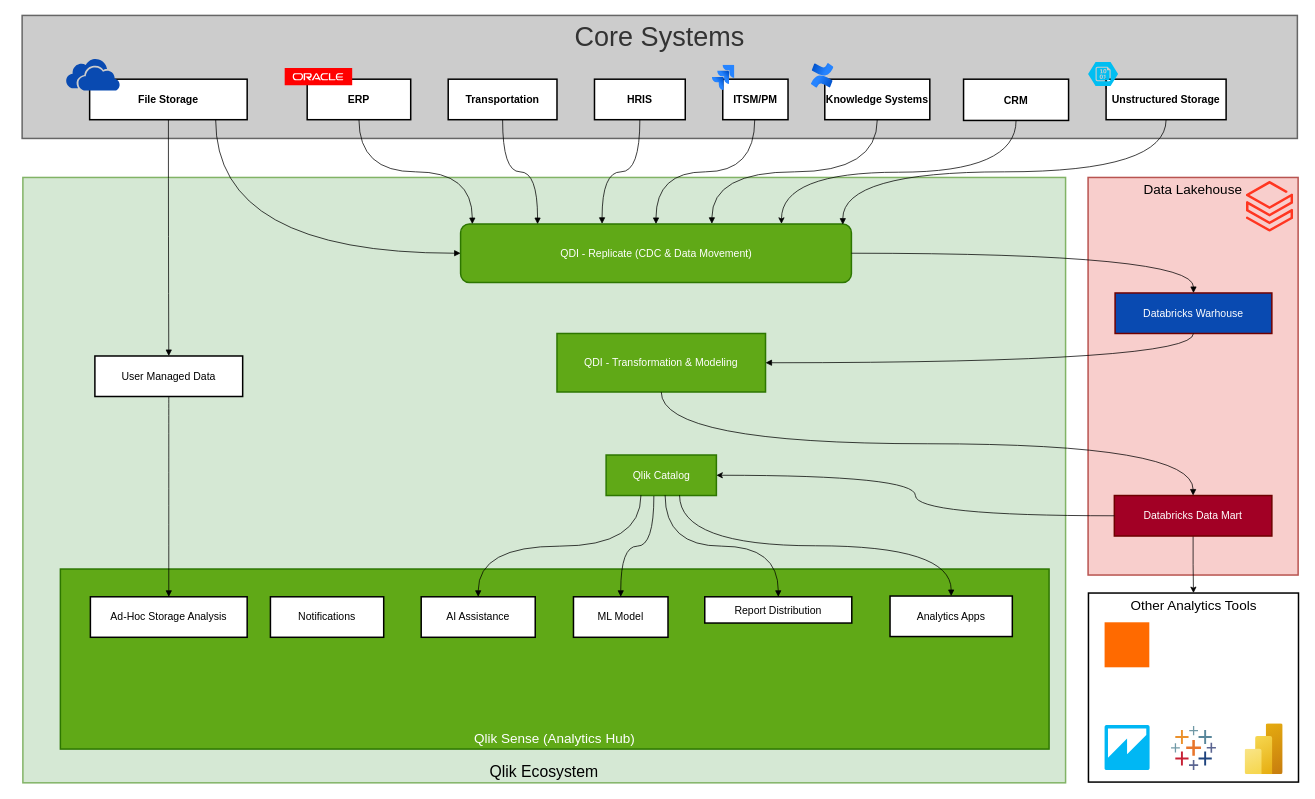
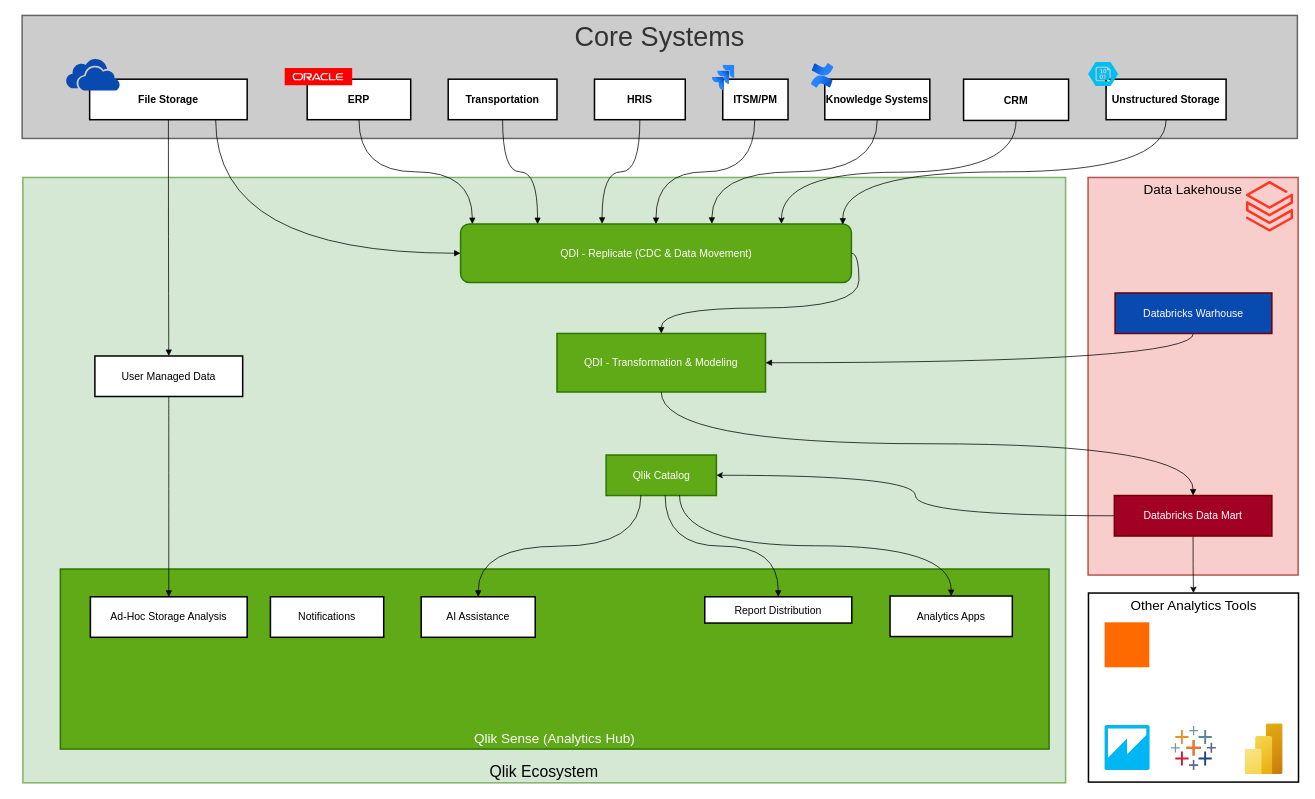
edge "QDI - Replicate (CDC & Data Movement)" -> "Databricks Warhouse": now "QDI - Replicate (CDC & Data Movement)" -> "QDI - Transformation & Modeling"
edge "Qlik Catalog" -> "ML Model": removed
node "ML Model": removed
